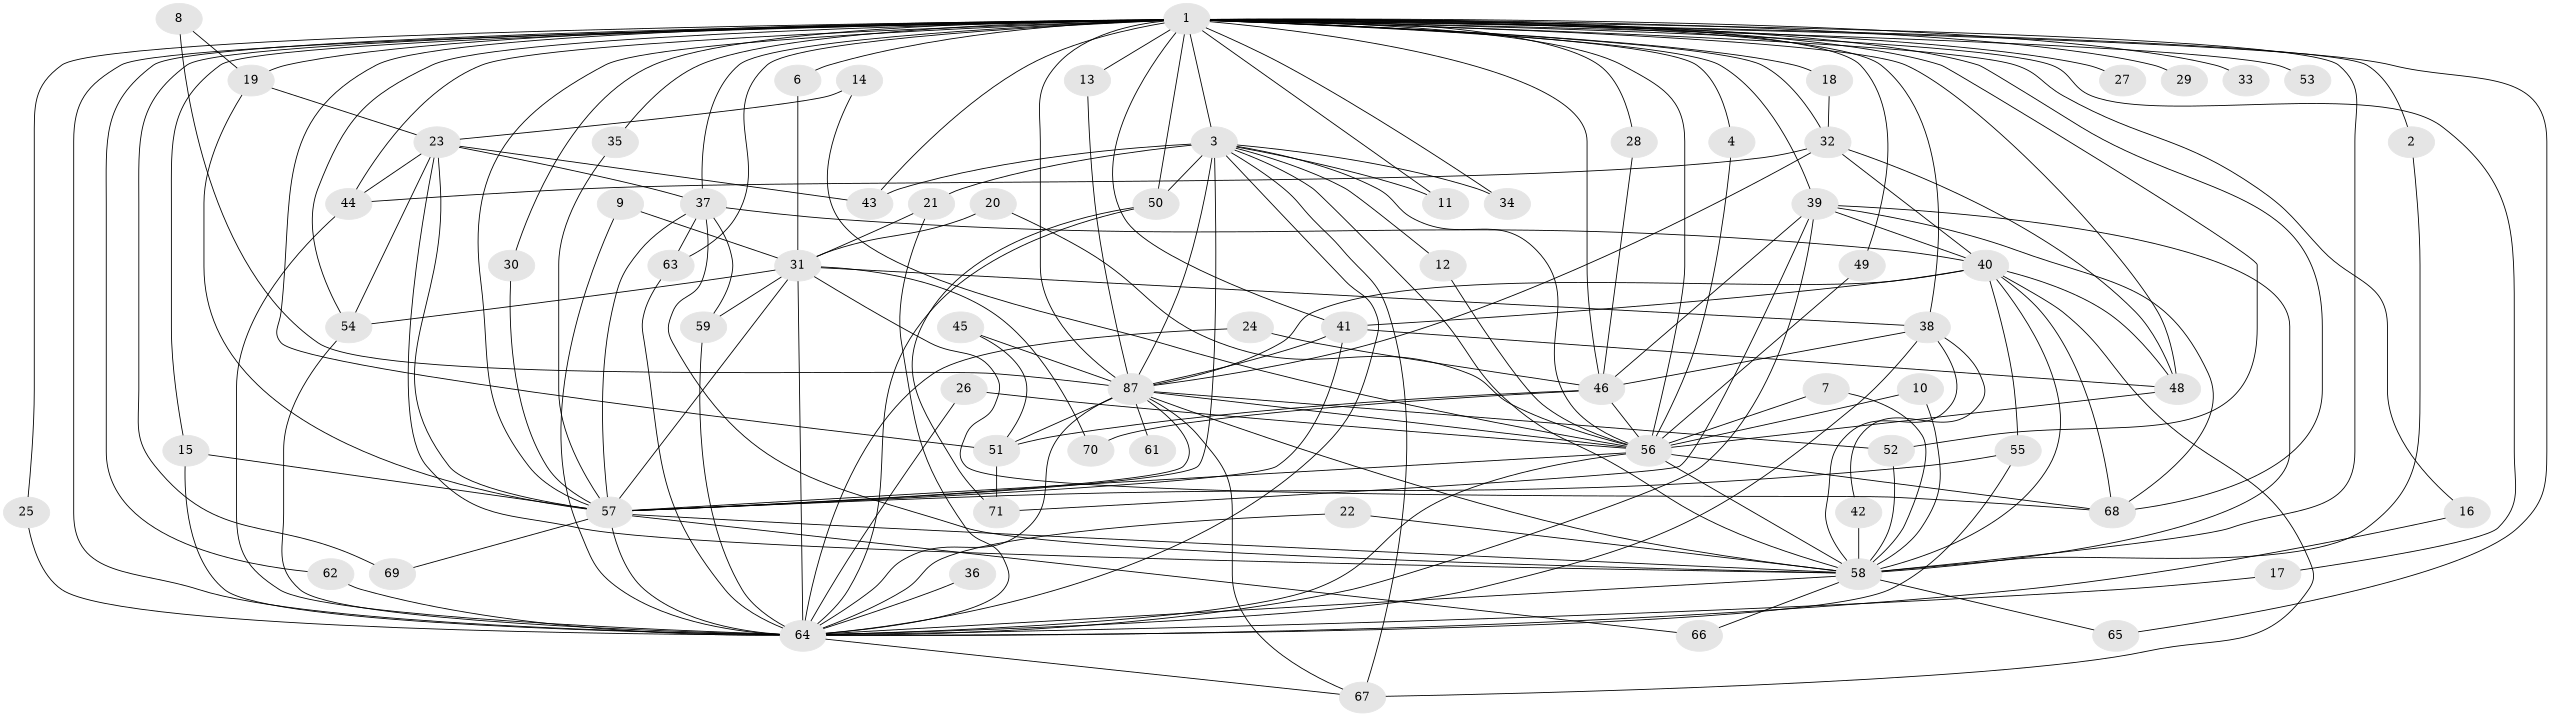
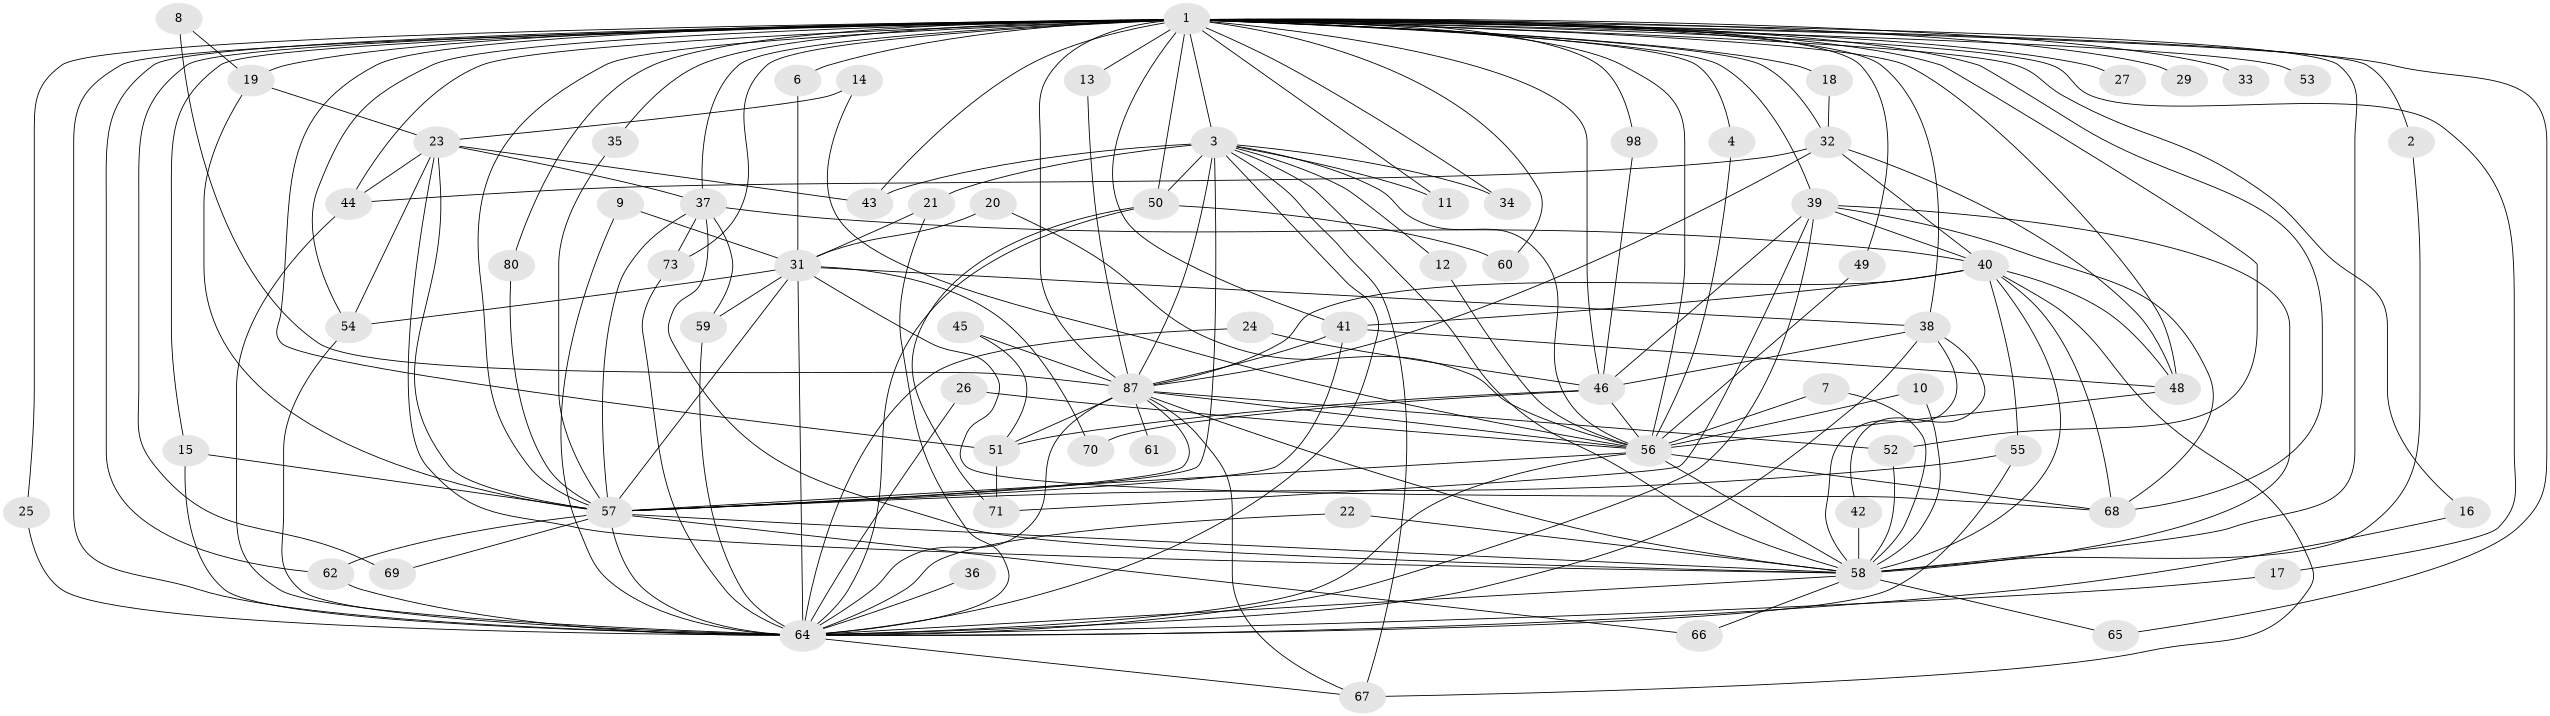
node "28": label "28" -> "98"
node "30": label "30" -> "80"
node "63": label "63" -> "73"
node "60": added
edge "57" -- "62": added
